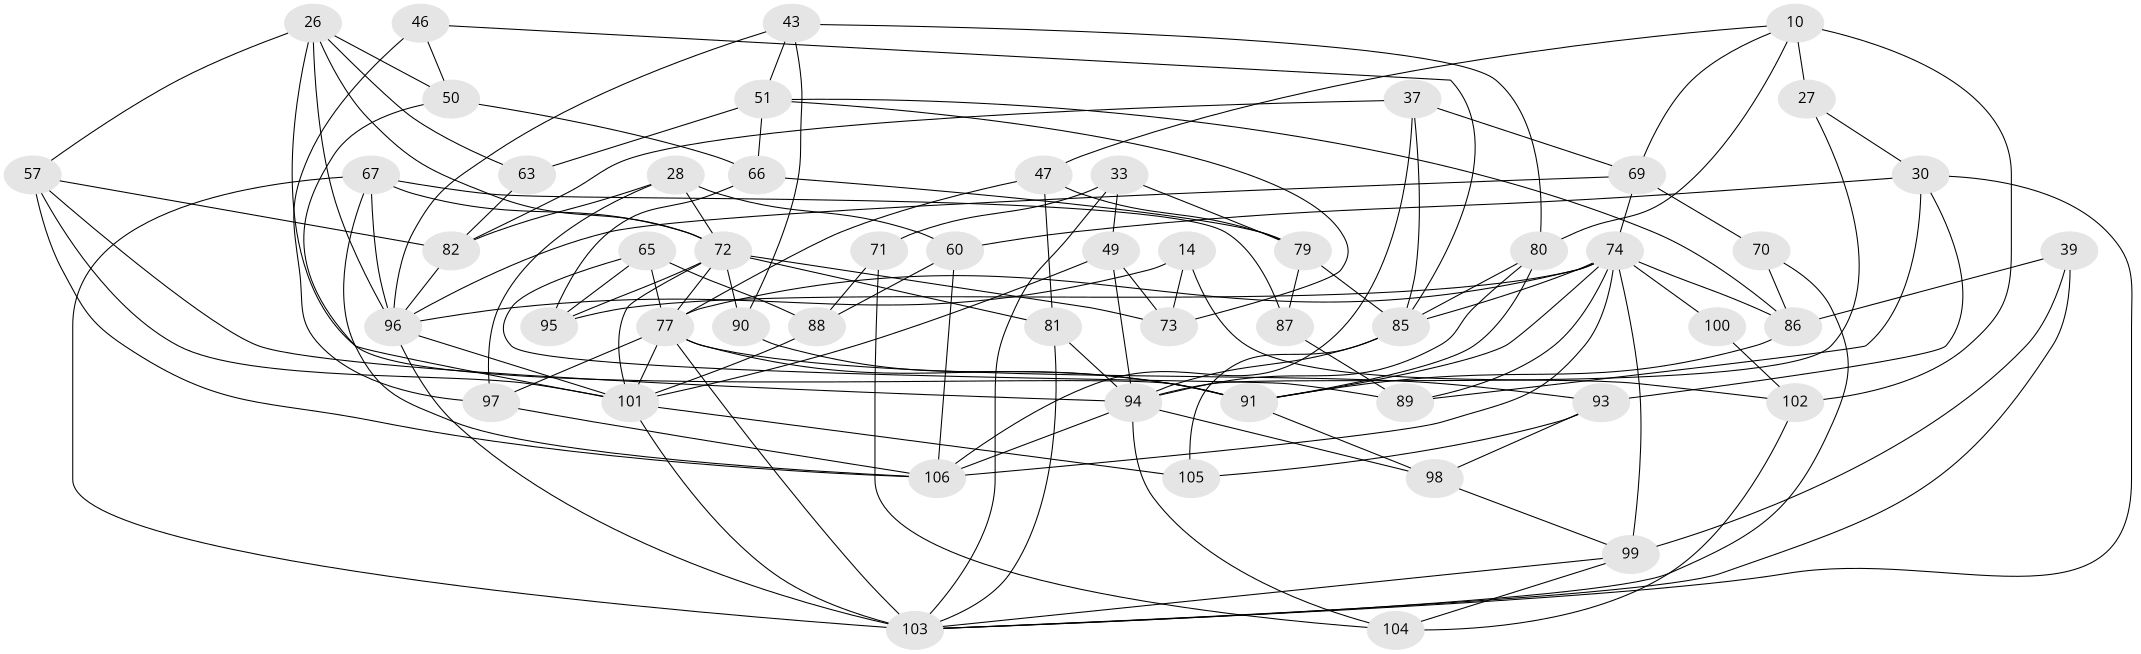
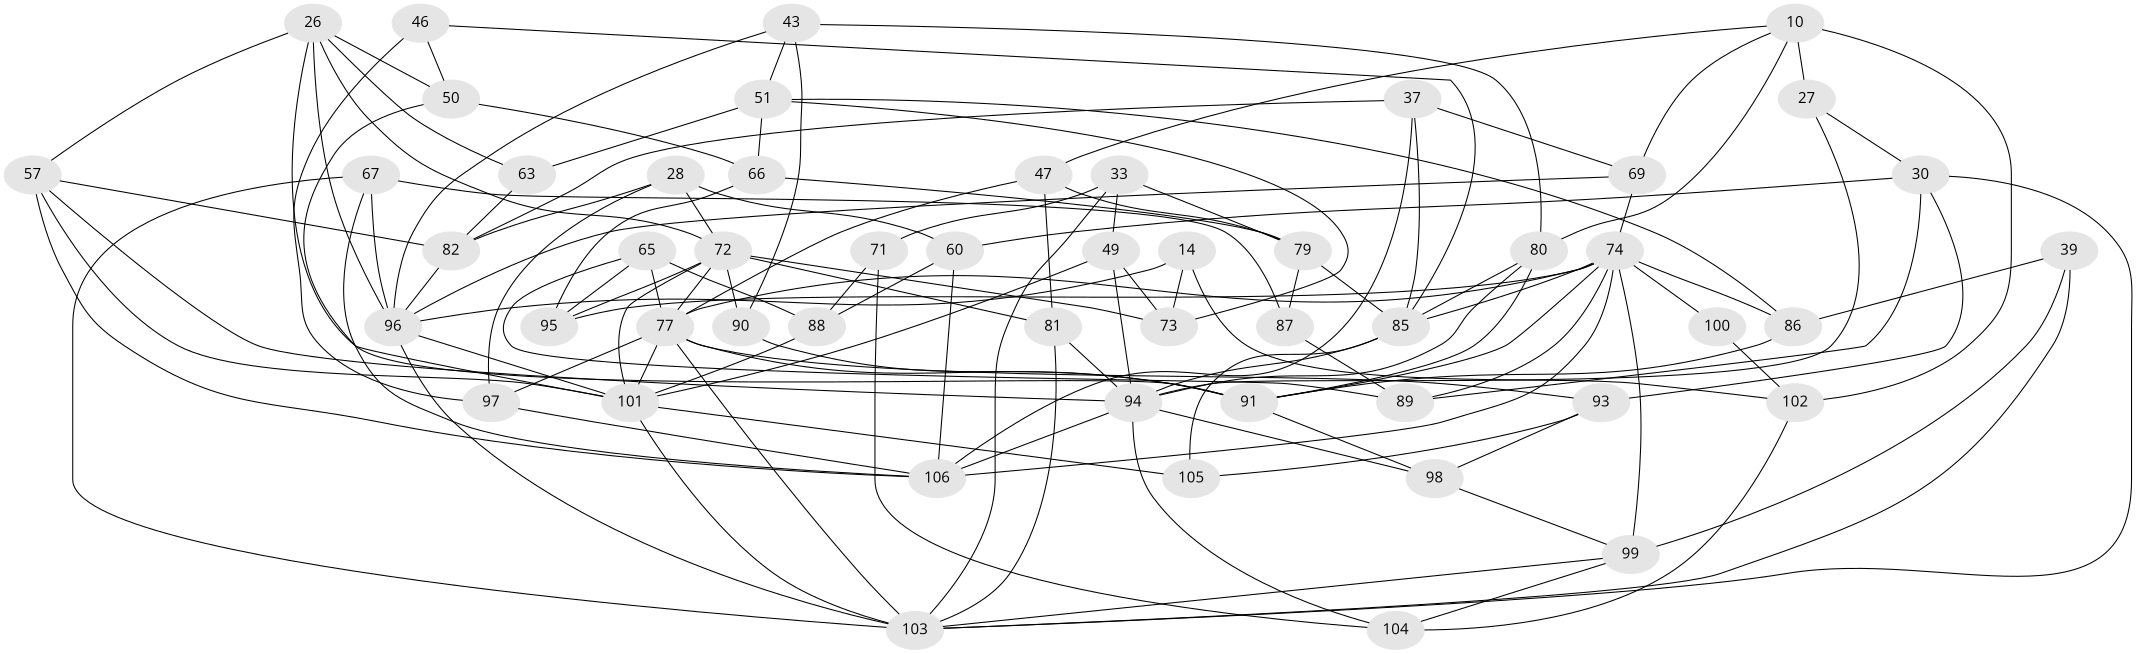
edge "67" -- "72": removed
node "70": removed
